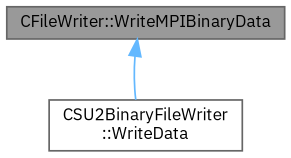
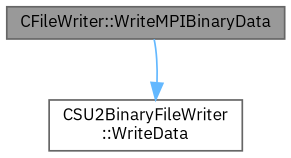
edge "CSU2BinaryFileWriter ::WriteData" -> "CFileWriter::WriteMPIBinaryData": reversed
